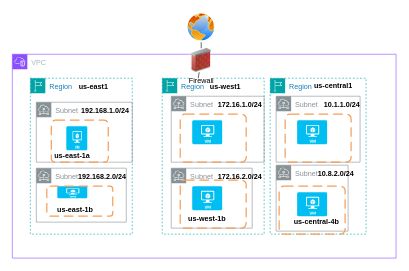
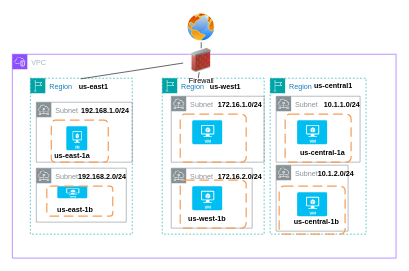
edge "Firewall" -- "us-east1": added
node "us-central-1a": added
node "10.8.2.0/24": label "10.8.2.0/24" -> "10.1.2.0/24"
node "us-central-4b": label "us-central-4b" -> "us-central-1b"
